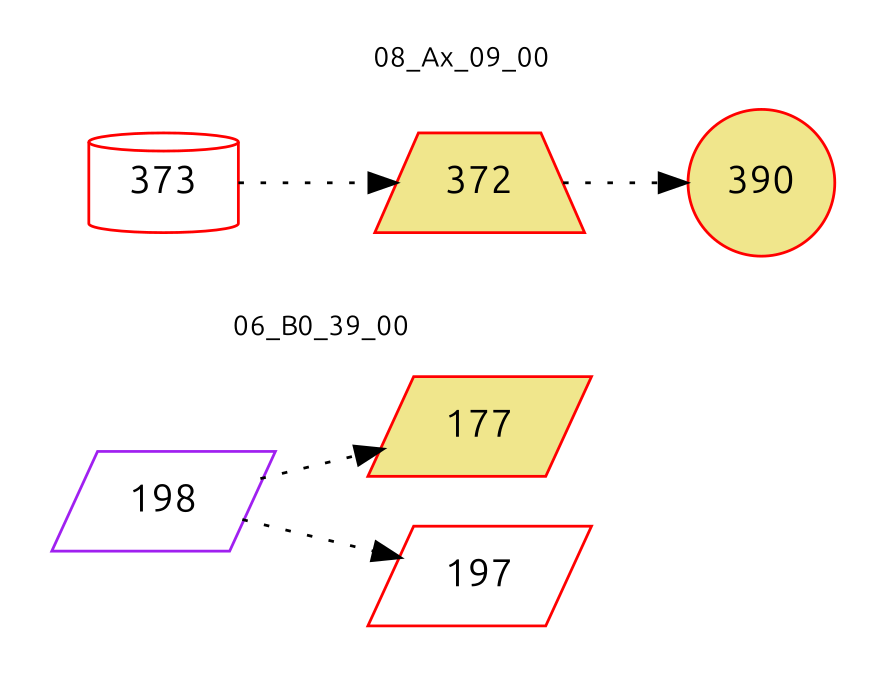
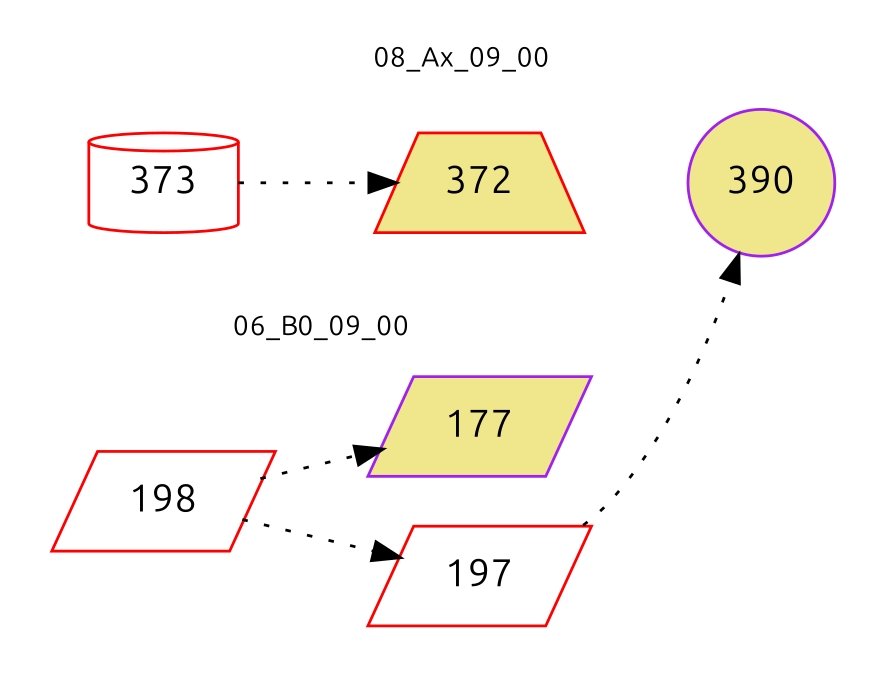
edge "372" -> "390": now "197" -> "390"
node "390": color red -> purple
cluster "06_B0_39_00": label "06_B0_39_00" -> "06_B0_09_00"
node "177": color red -> purple
node "198": color purple -> red
